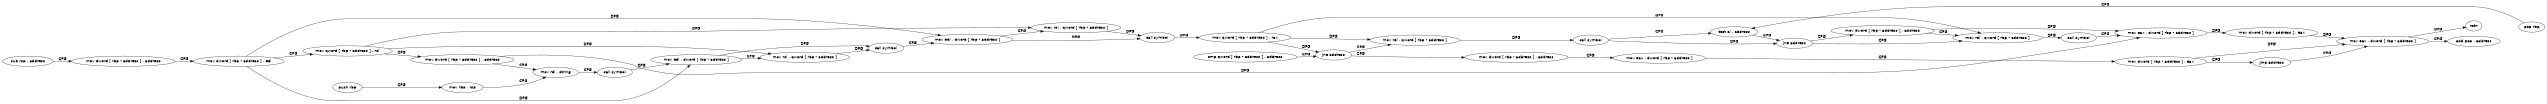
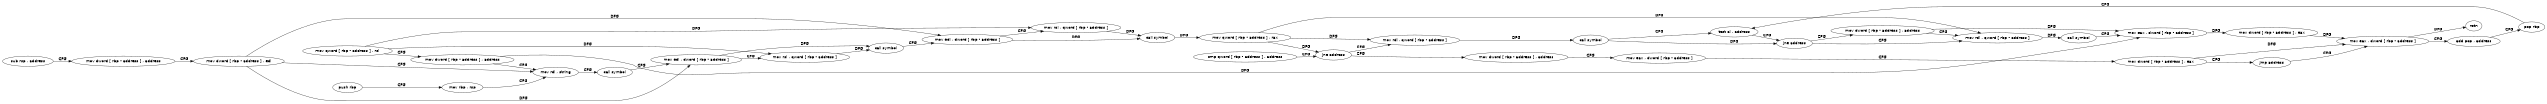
edge "add pop , address" -> "pop rbp": added, label "CFG"
edge "mov dword [ rbp - address ] , edi" -> "mov qword [ rbp - address ] , rsi": now "mov dword [ rbp - address ] , edi" -> "mov rdi , string"
